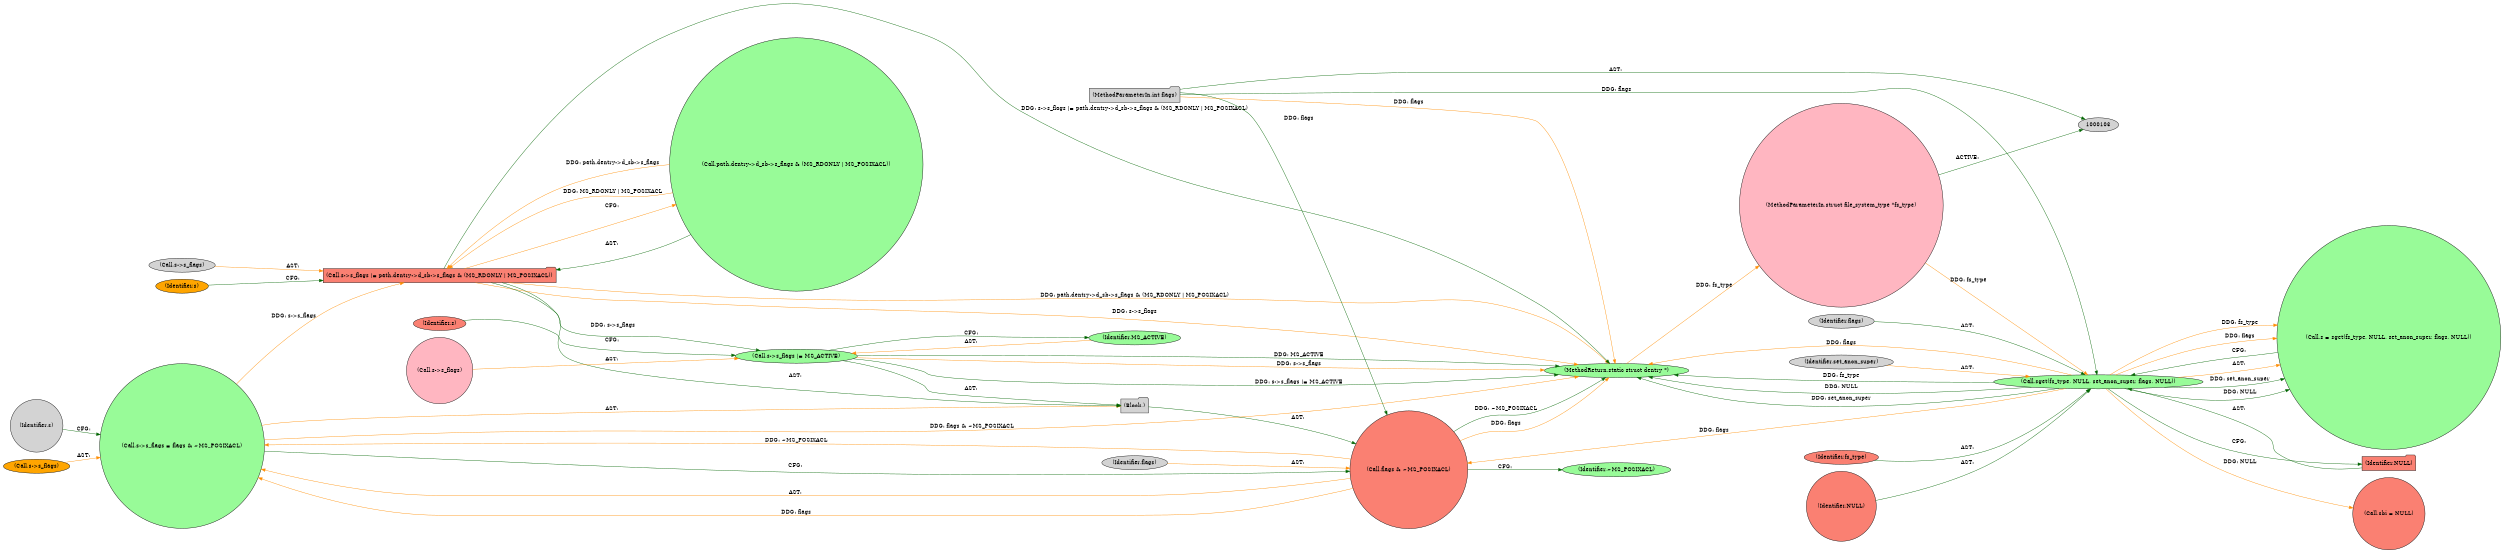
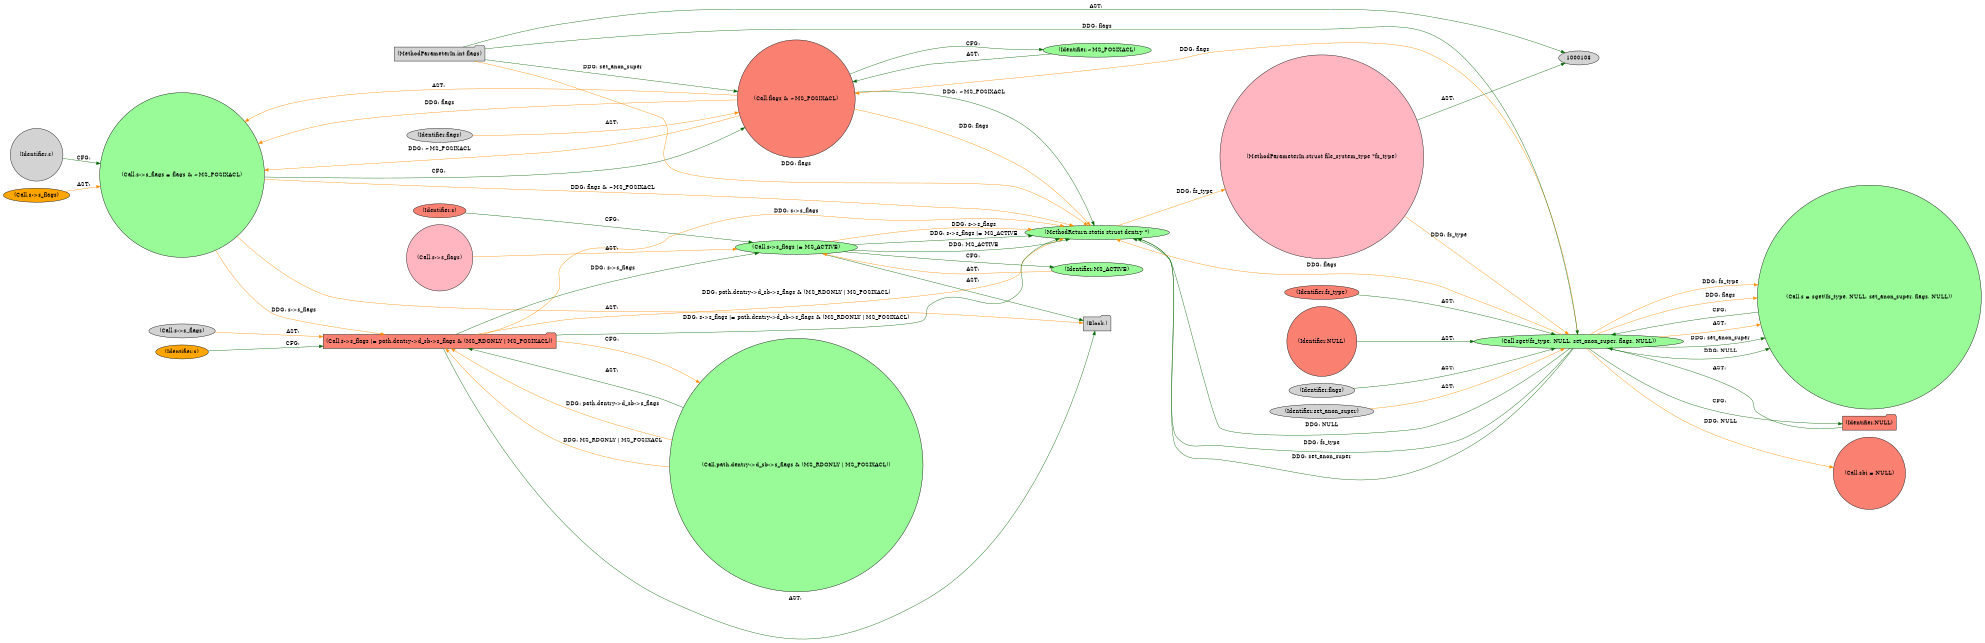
edge "(MethodParameterIn,int flags)" -> "(Call,flags & ~MS_POSIXACL)": label "DDG: flags" -> "DDG: set_anon_super"
edge "(MethodParameterIn,struct file_system_type *fs_type)" -> "1000103": label "ACTIVE: " -> "AST: "
edge "(Block,)" -> "(Call,flags & ~MS_POSIXACL)": now "(Identifier,~MS_POSIXACL)" -> "(Call,flags & ~MS_POSIXACL)"
